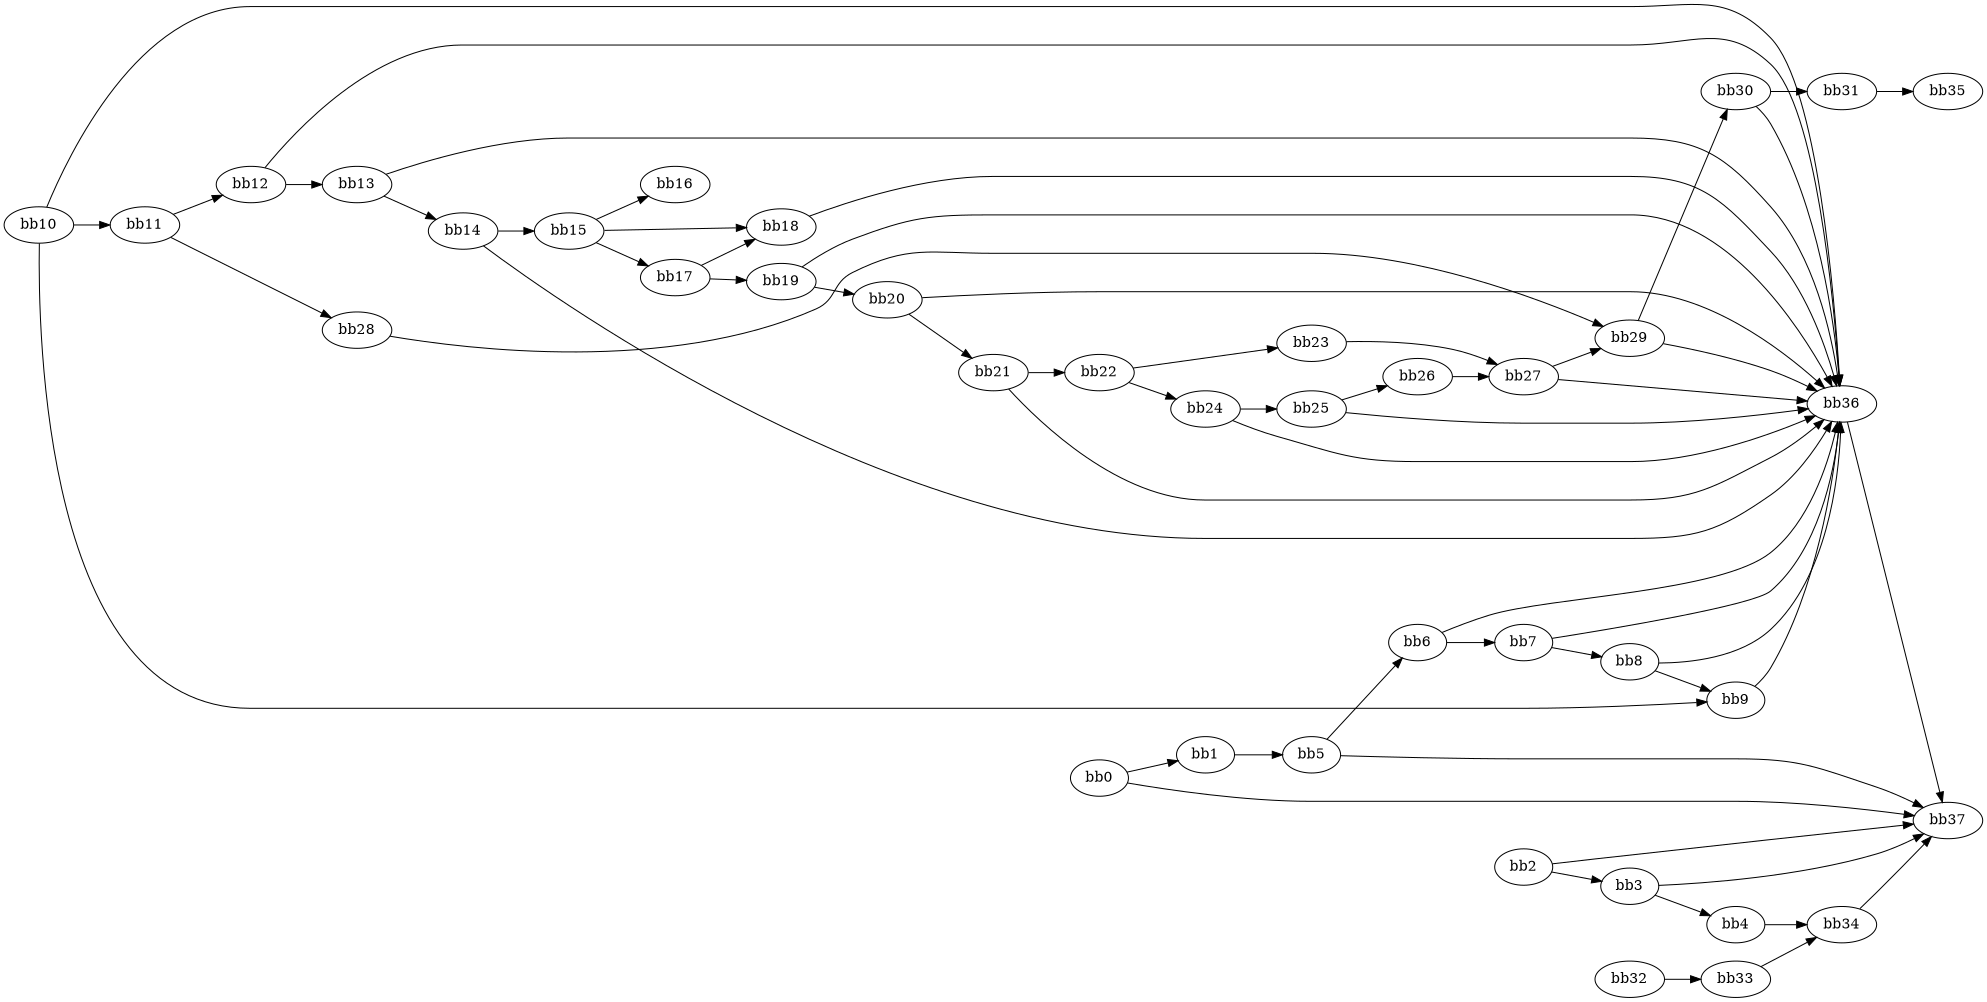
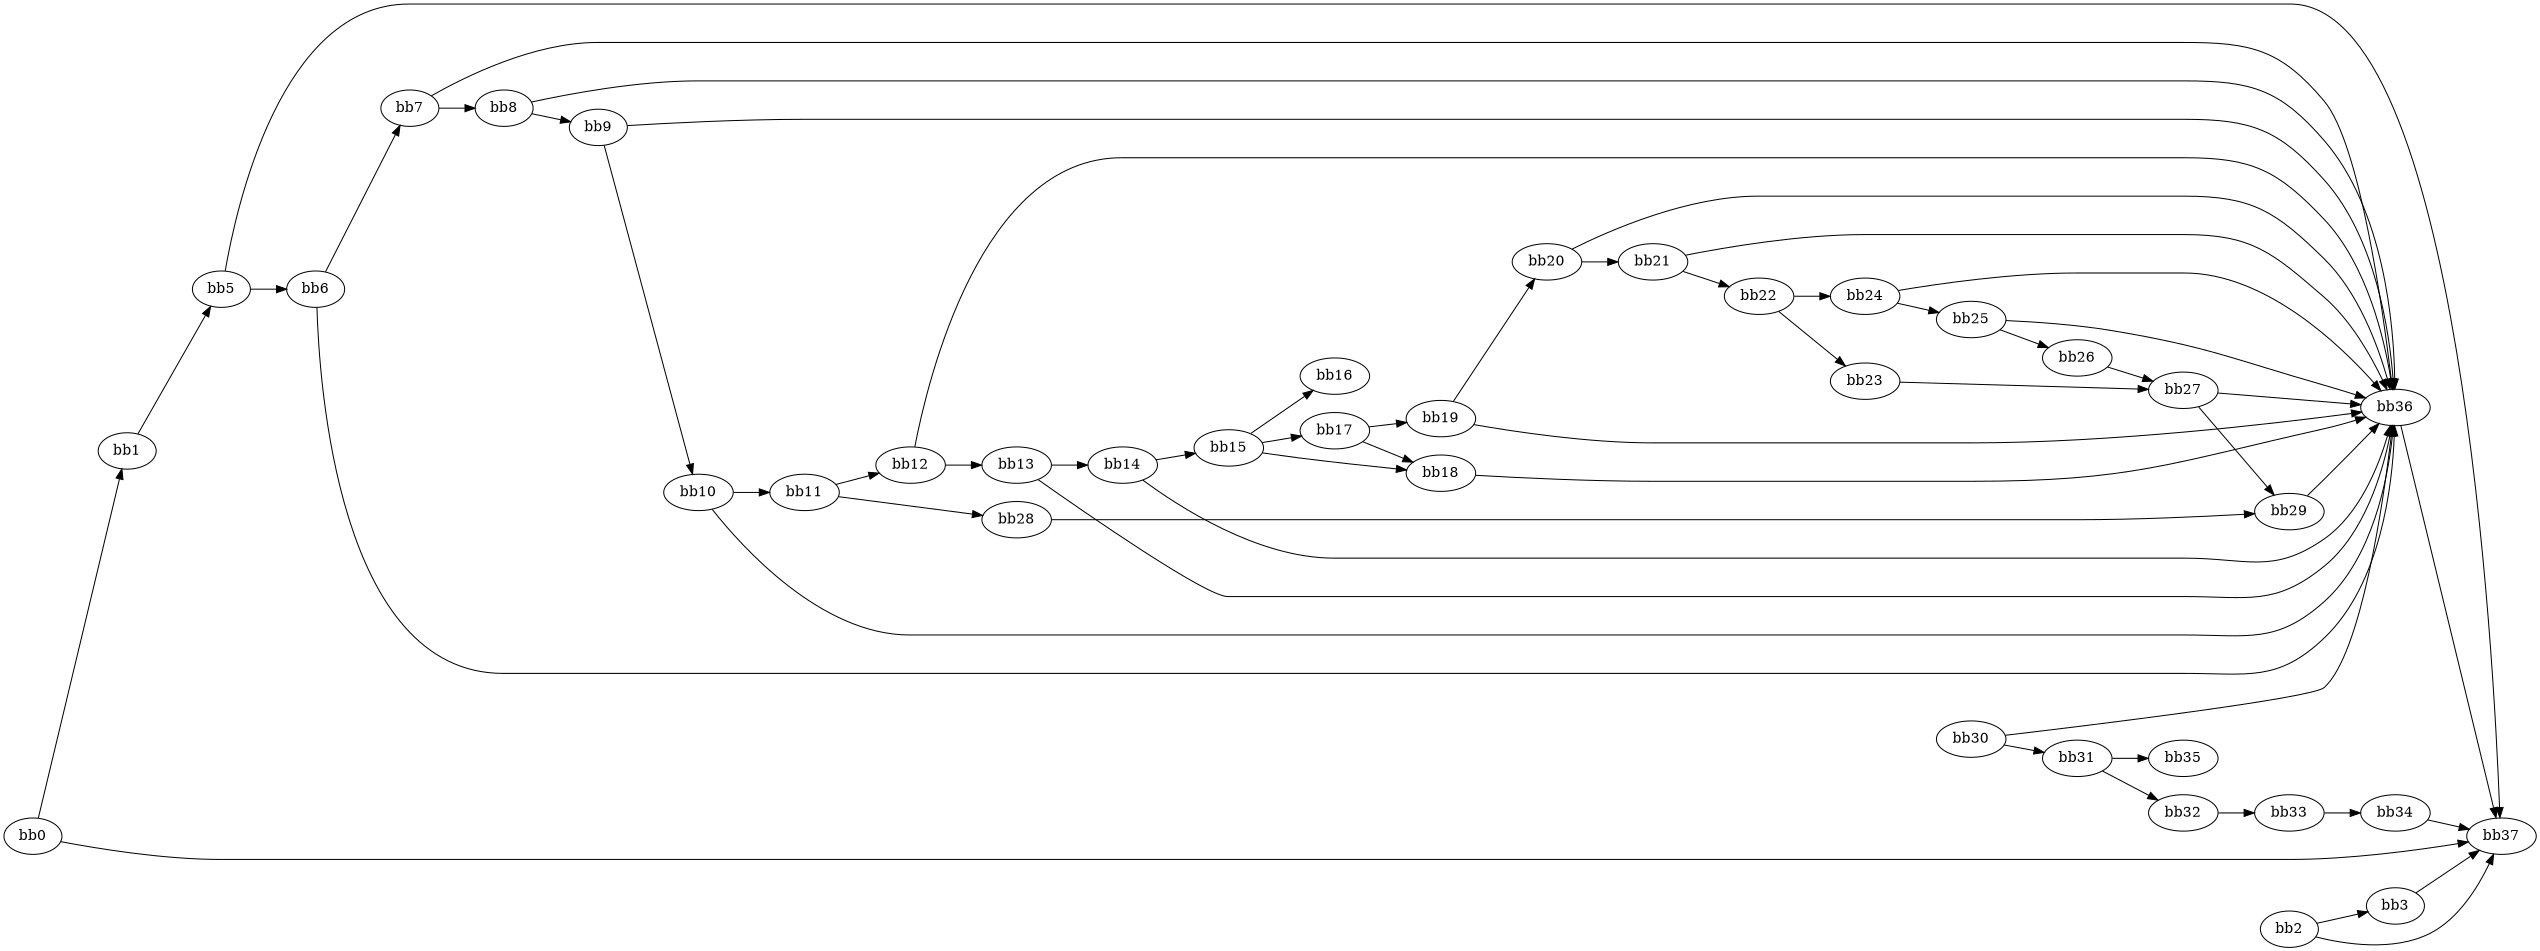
edge "bb29" -> "bb30": removed
edge "bb10" -> "bb9": reversed
edge "bb31" -> "bb32": added
node "bb4": removed
